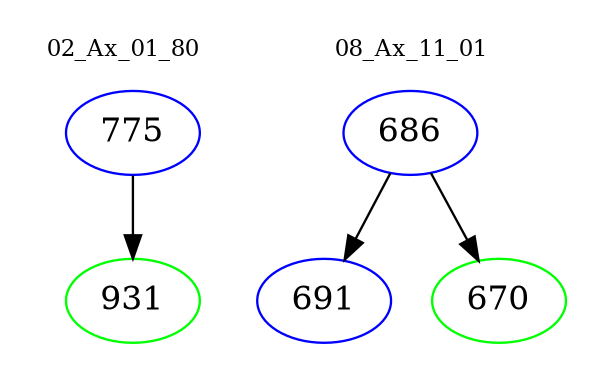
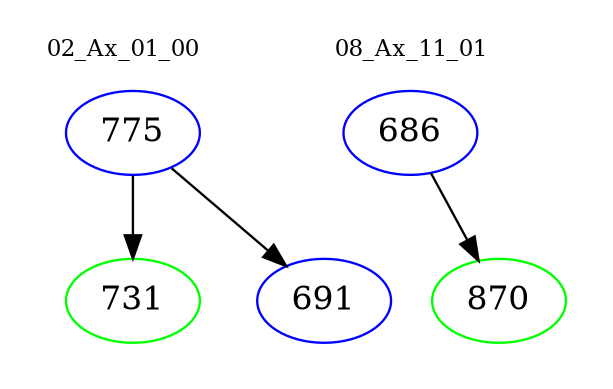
cluster "02_Ax_01_80": label "02_Ax_01_80" -> "02_Ax_01_00"
edge "686" -> "691": now "775" -> "691"
node "931": label "931" -> "731"
node "670": label "670" -> "870"
